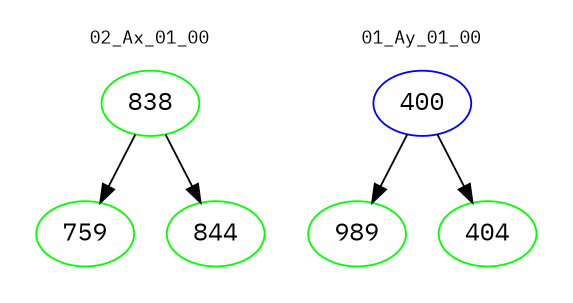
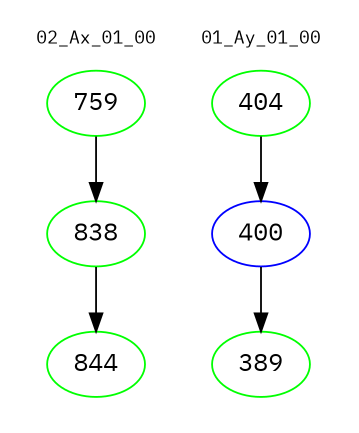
edge "838" -> "759": reversed
edge "400" -> "404": reversed
node "989": label "989" -> "389"
